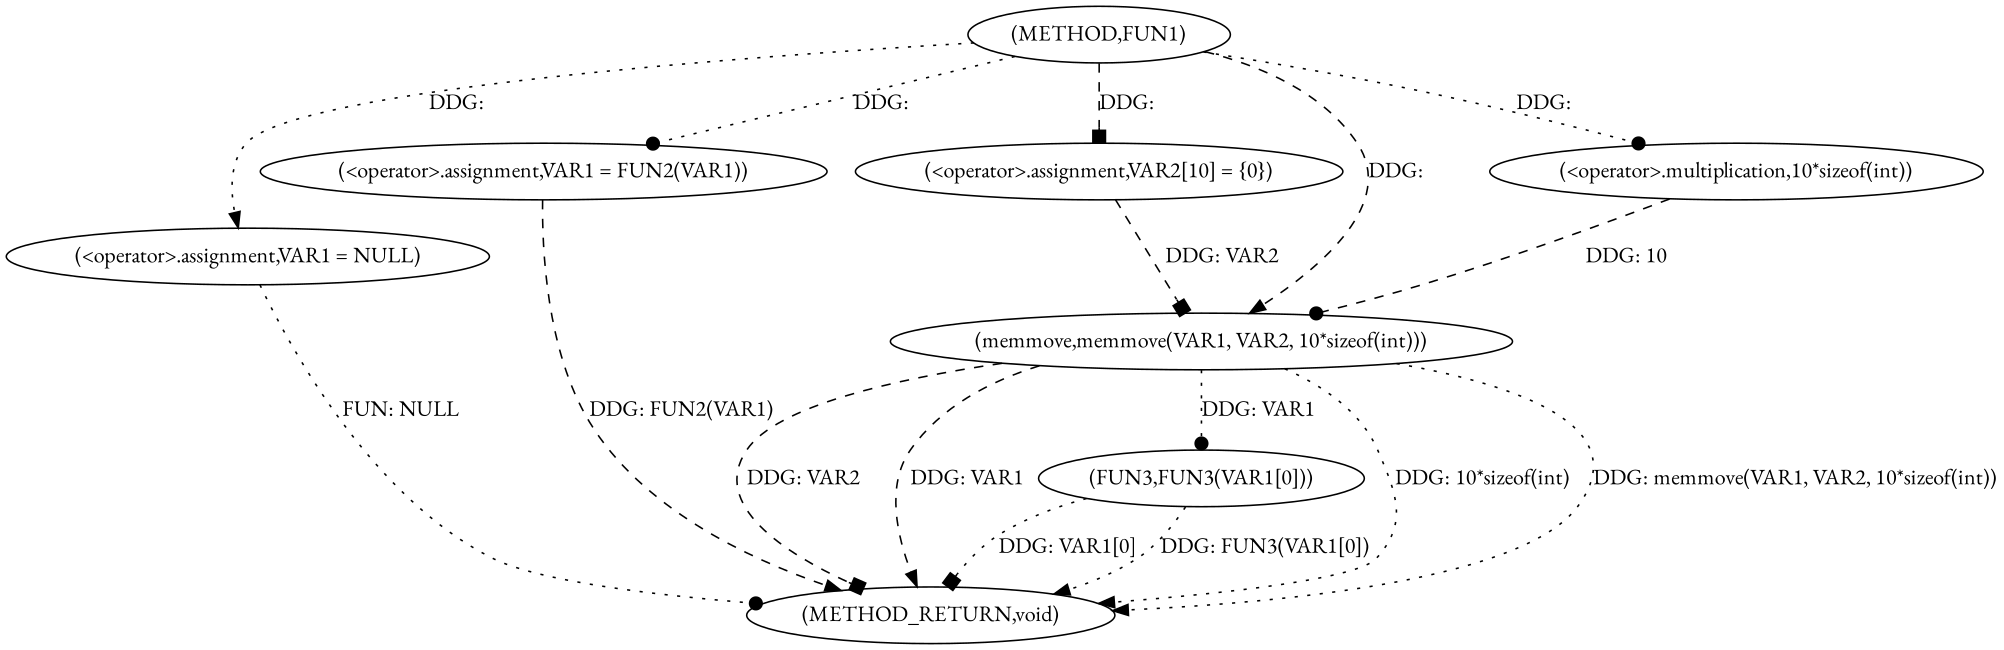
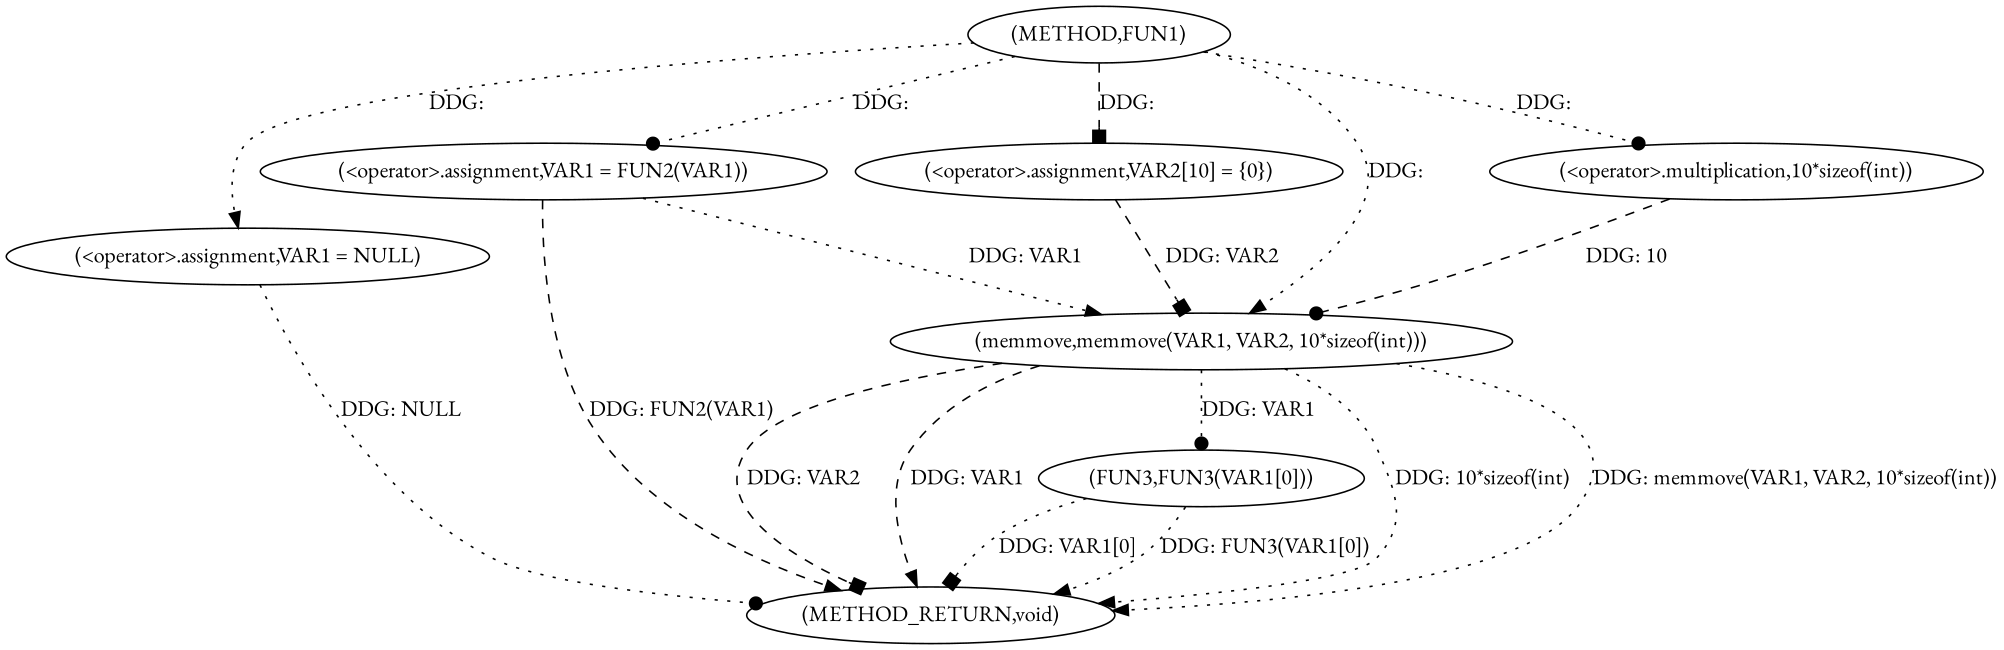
edge "(METHOD,FUN1)" -> "(memmove,memmove(VAR1, VAR2, 10*sizeof(int)))": style dashed -> dotted
edge "(<operator>.assignment,VAR1 = FUN2(VAR1))" -> "(memmove,memmove(VAR1, VAR2, 10*sizeof(int)))": added, label "DDG: VAR1"
edge "(<operator>.assignment,VAR1 = NULL)" -> "(METHOD_RETURN,void)": label "FUN: NULL" -> "DDG: NULL"
